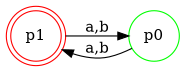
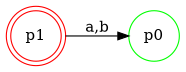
edge "p0" -> "p1": removed, label "a,b"
